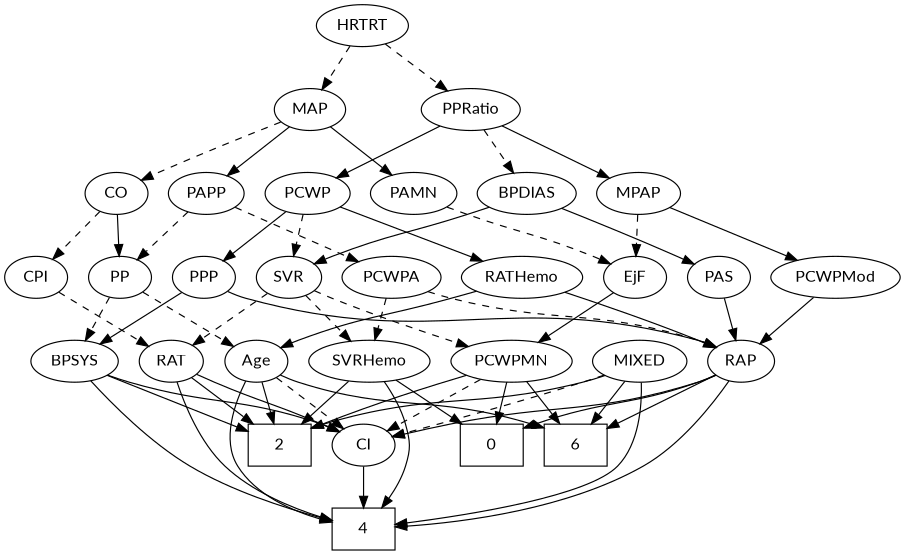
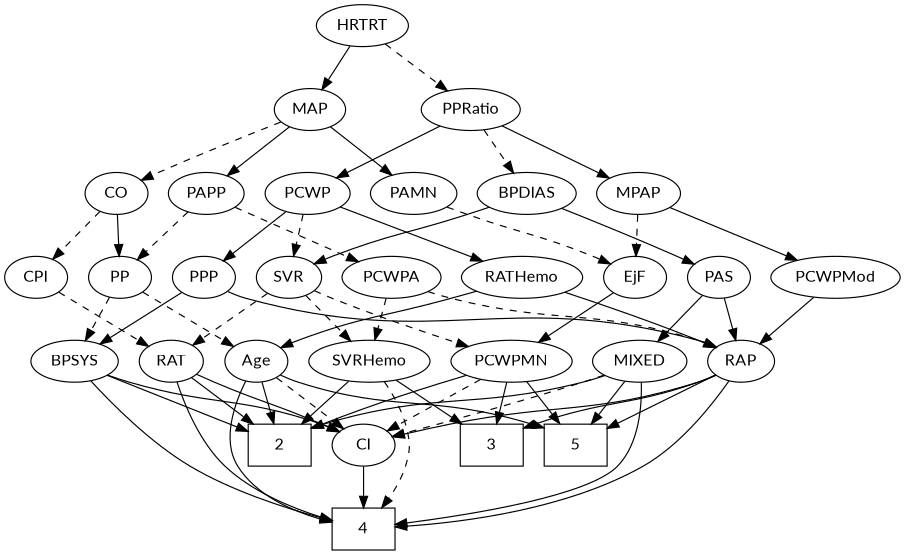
edge "HRTRT" -> "MAP": style dashed -> solid
edge "PAS" -> "MIXED": added
edge "SVRHemo" -> "4": style solid -> dashed
node "0": label "0" -> "3"
node "6": label "6" -> "5"
